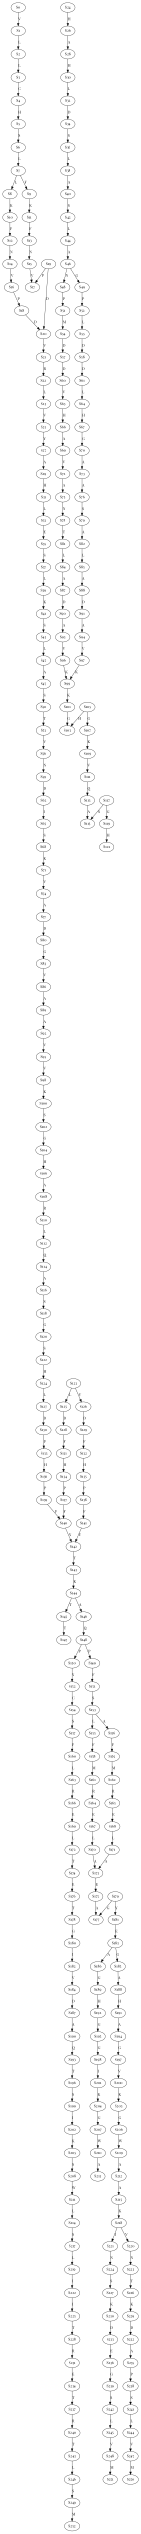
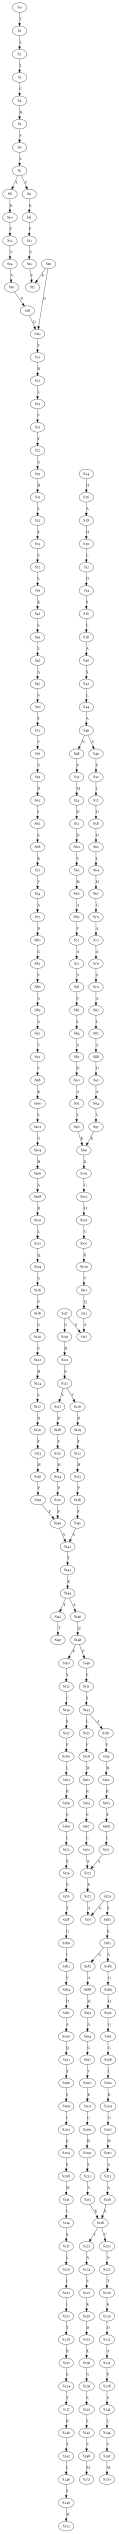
edge "S105" -> "S103": reversed
edge "S121" -> "S123": added, label "S"
node "S216": added
